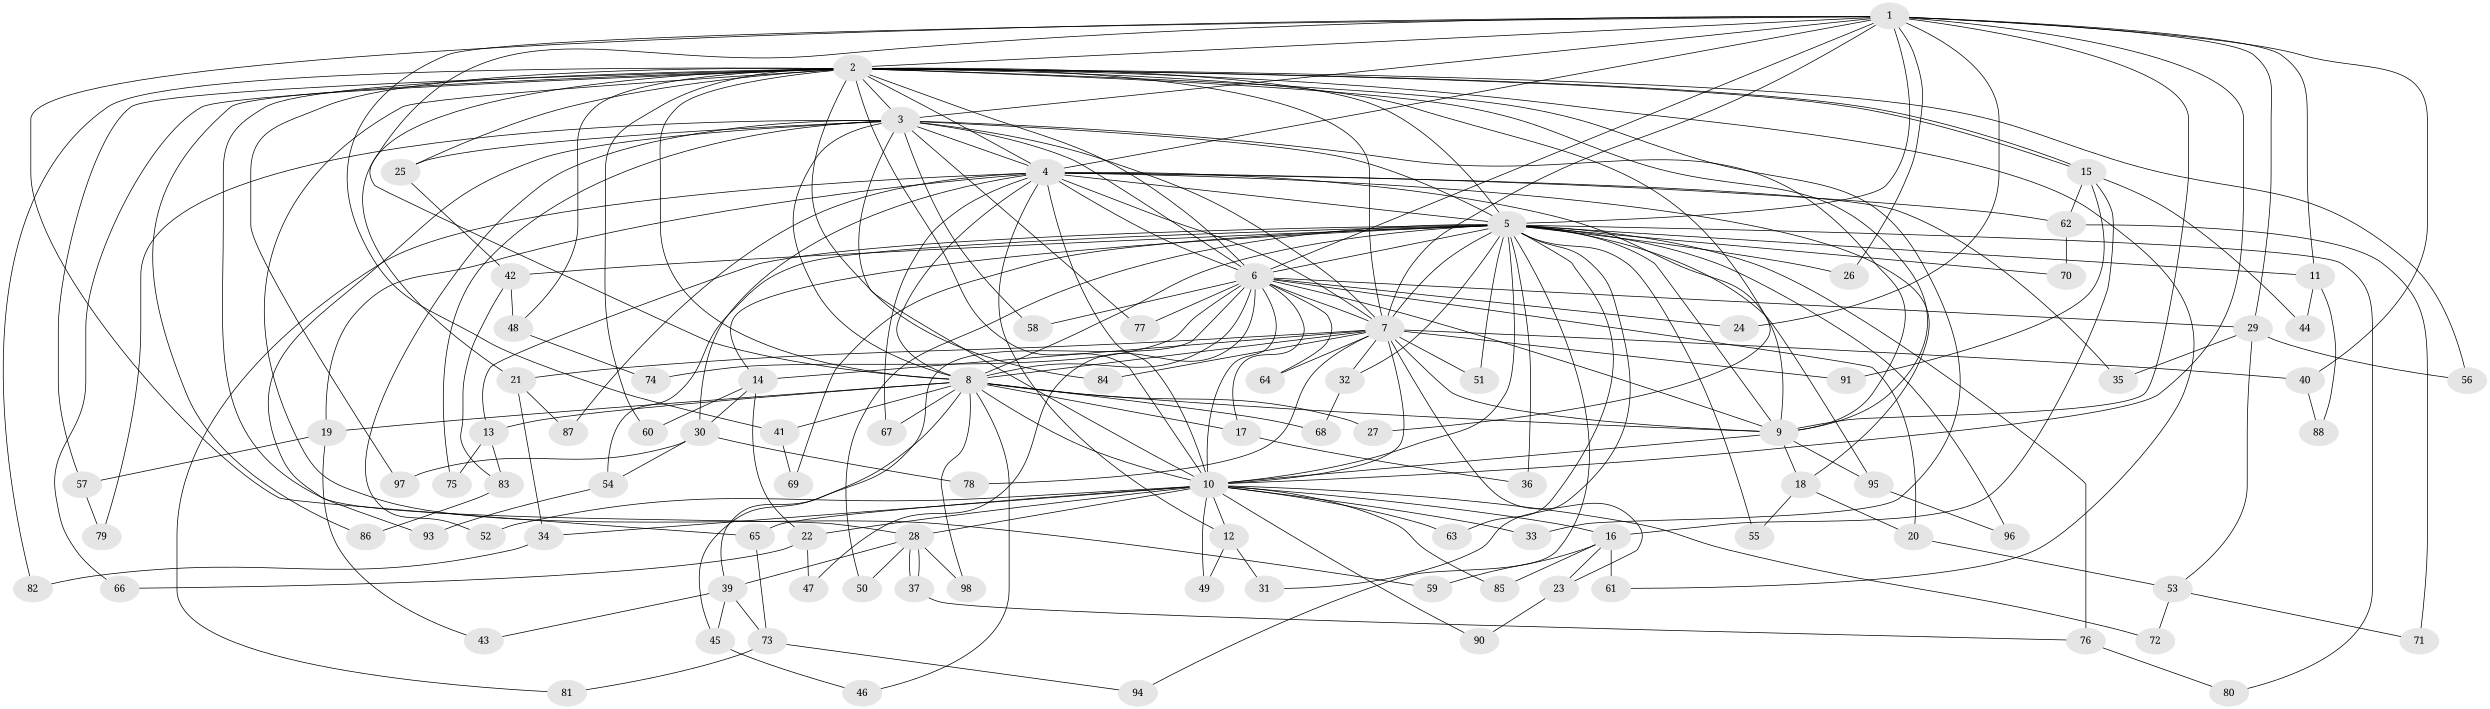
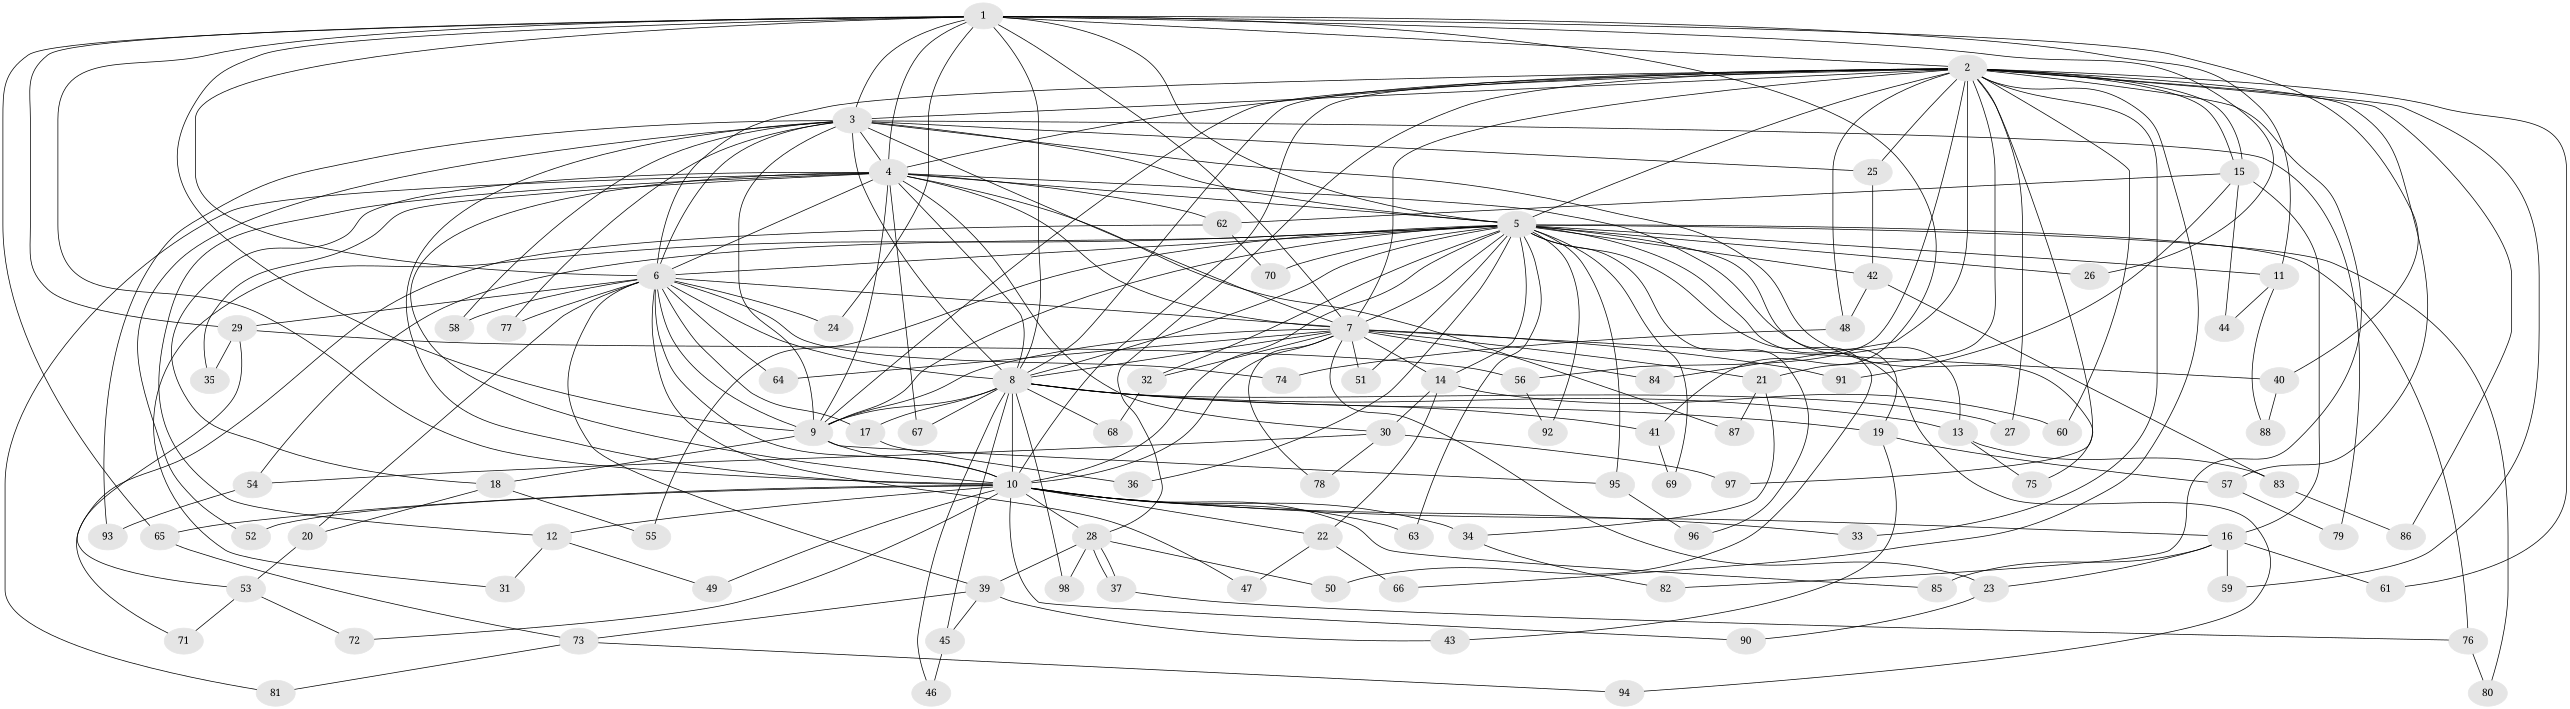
node "92": added
